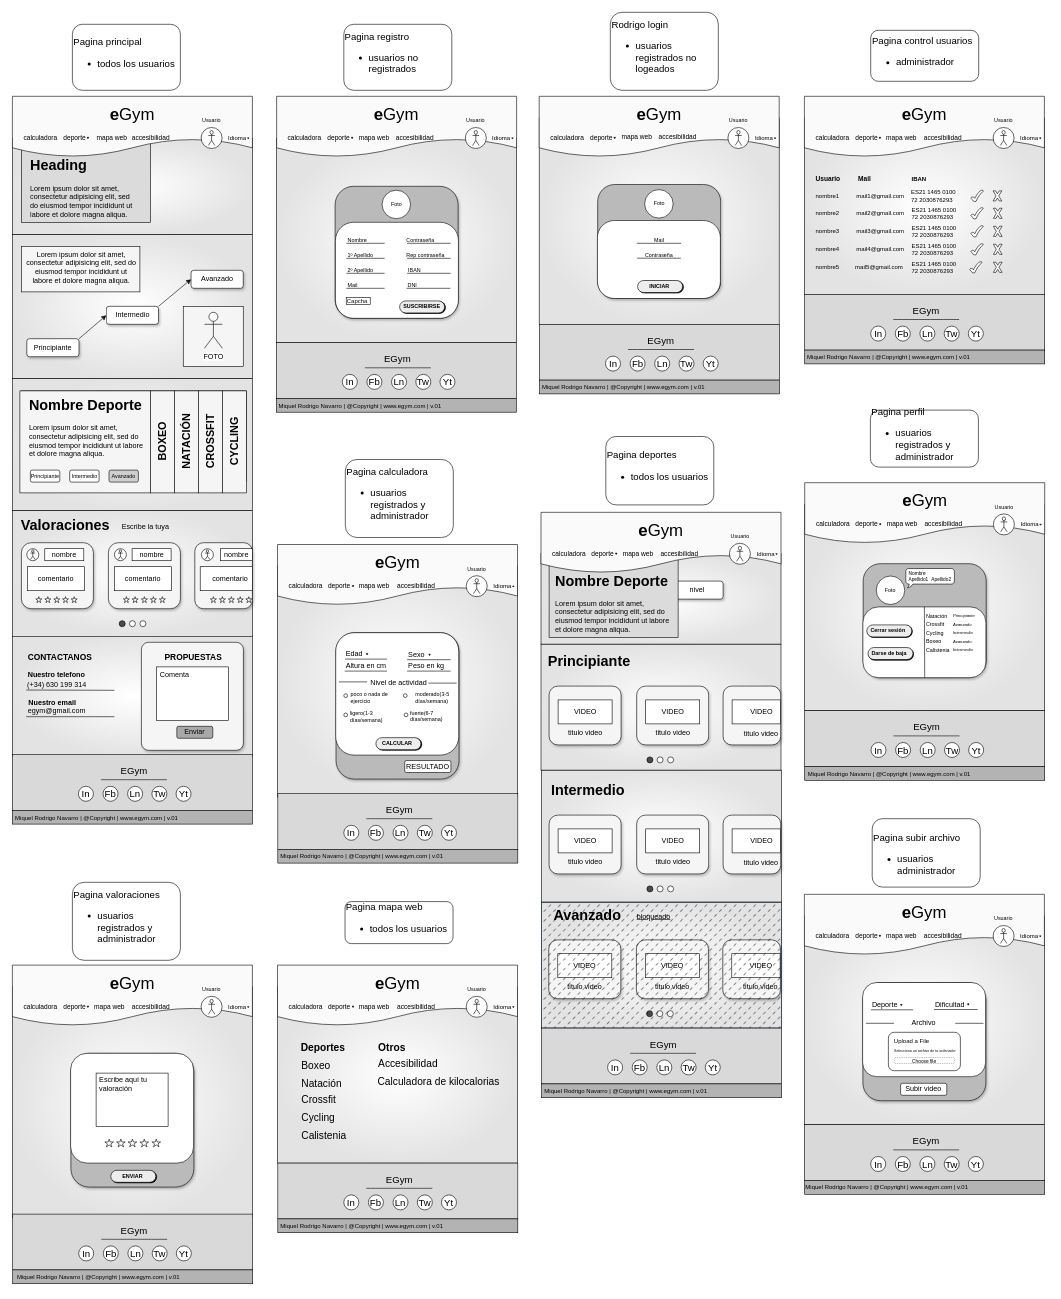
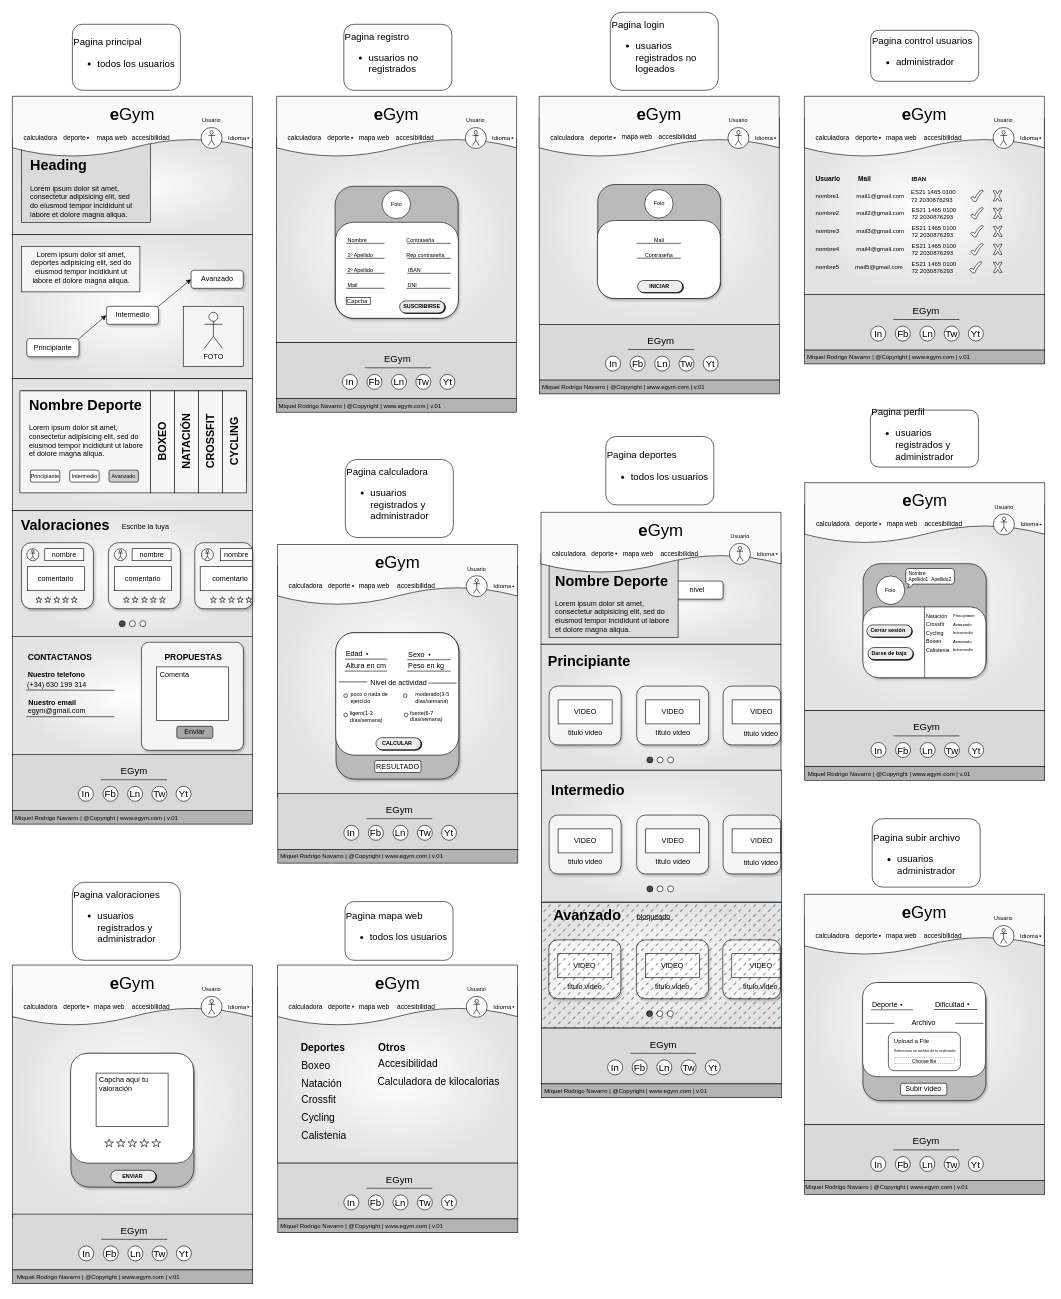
node "Rodrigo login usuarios registrados no logeados": label "Rodrigo login usuarios registrados no logeados" -> "Pagina login usuarios registrados no logeados"
node "Lorem ipsum dolor sit amet, consectetur adipisicing elit, sed do eiusmod tempor incididunt ut labore et dolore magna aliqua.": label "Lorem ipsum dolor sit amet, consectetur adipisicing elit, sed do eiusmod tempor incididunt ut labore et dolore magna aliqua." -> "Lorem ipsum dolor sit amet, deportes adipisicing elit, sed do eiusmod tempor incididunt ut labore et dolore magna aliqua."
node "RESULTADO": moved (428, 767) -> (398, 767)
node "Pagina mapa web todos los usuarios": size 108x42 -> 108x59
node "Escribe aquí tu valoración": label "Escribe aquí tu valoración" -> "Capcha aquí tu valoración"
